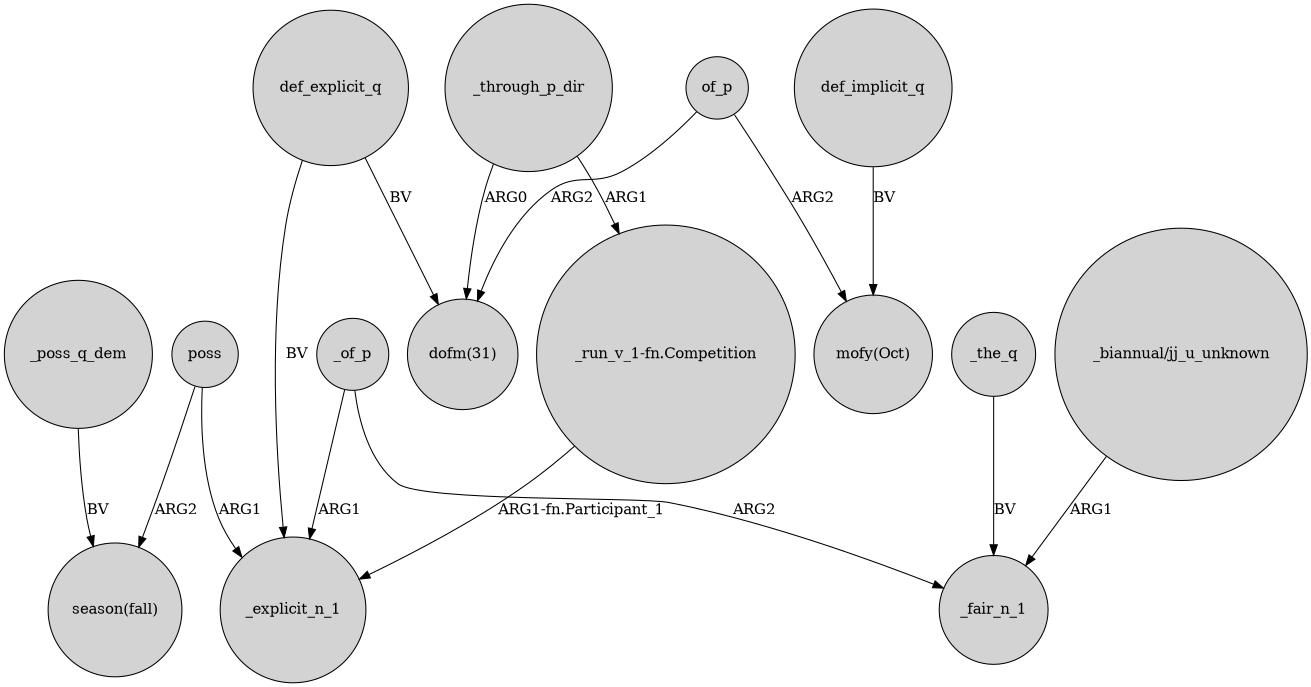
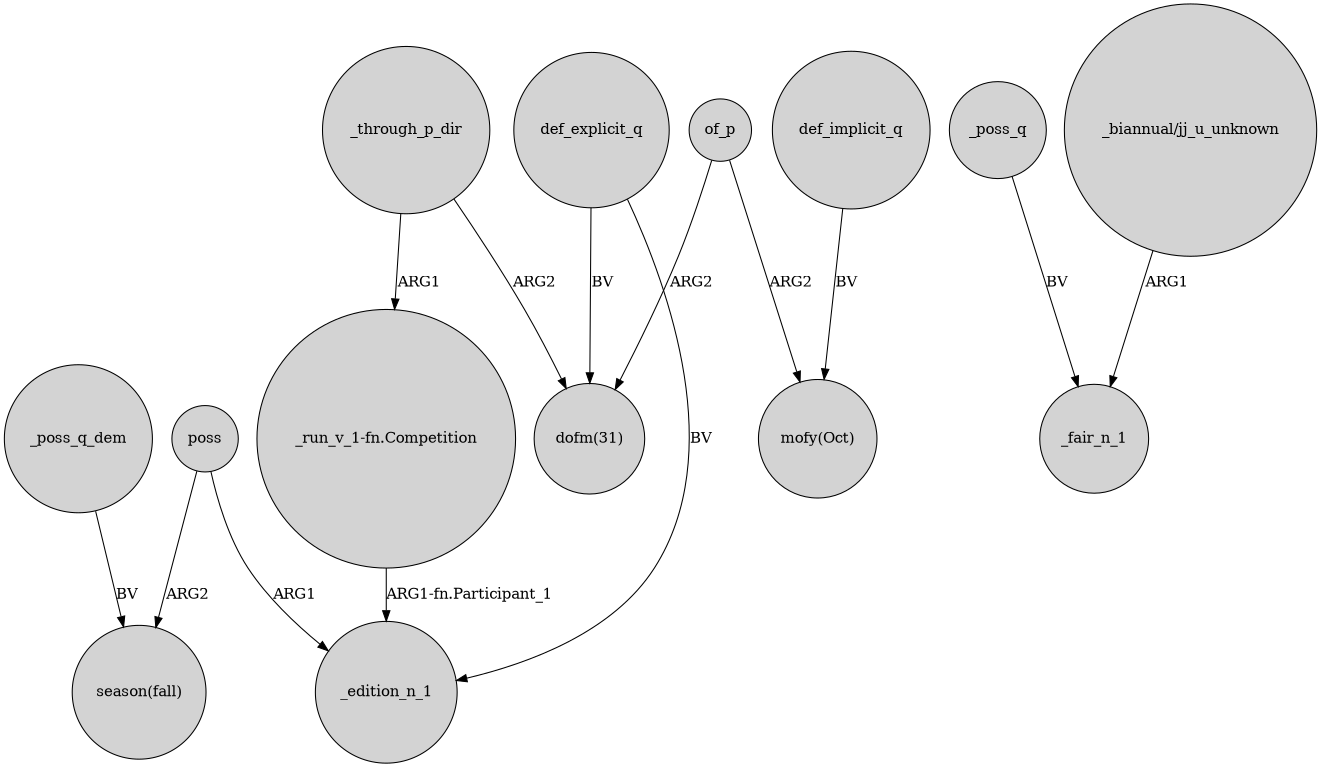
edge "_through_p_dir" -> "dofm(31)": label "ARG0" -> "ARG2"
node "_of_p": removed
node "_the_q": label "_the_q" -> "_poss_q"
node "_explicit_n_1": label "_explicit_n_1" -> "_edition_n_1"
